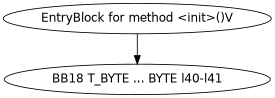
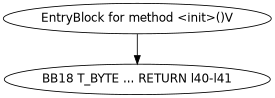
node "BB18 T_BYTE ... BYTE l40-l41": label "BB18 T_BYTE ... BYTE l40-l41" -> "BB18 T_BYTE ... RETURN l40-l41"
